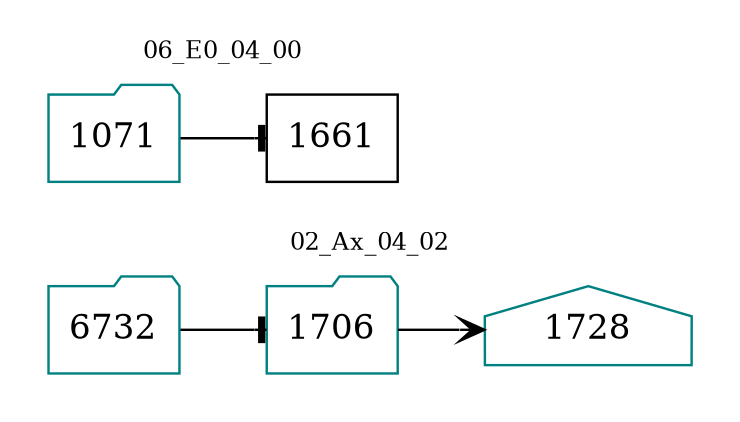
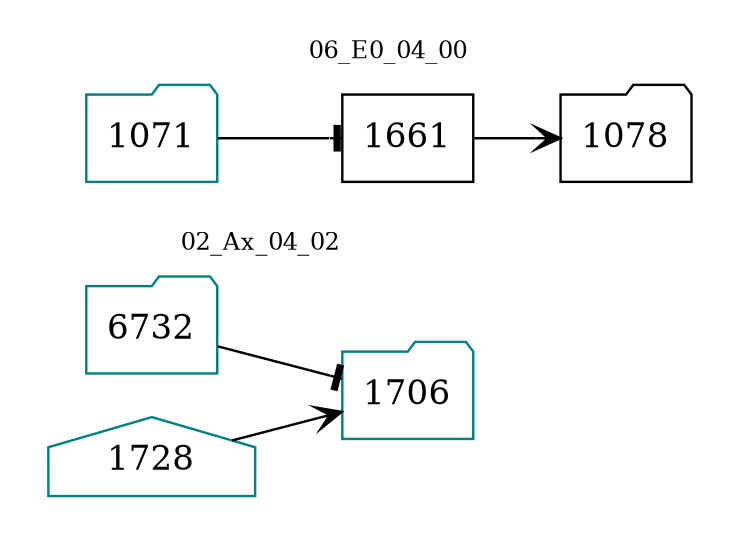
node "1078": added
edge "1706" -> "1728": reversed
